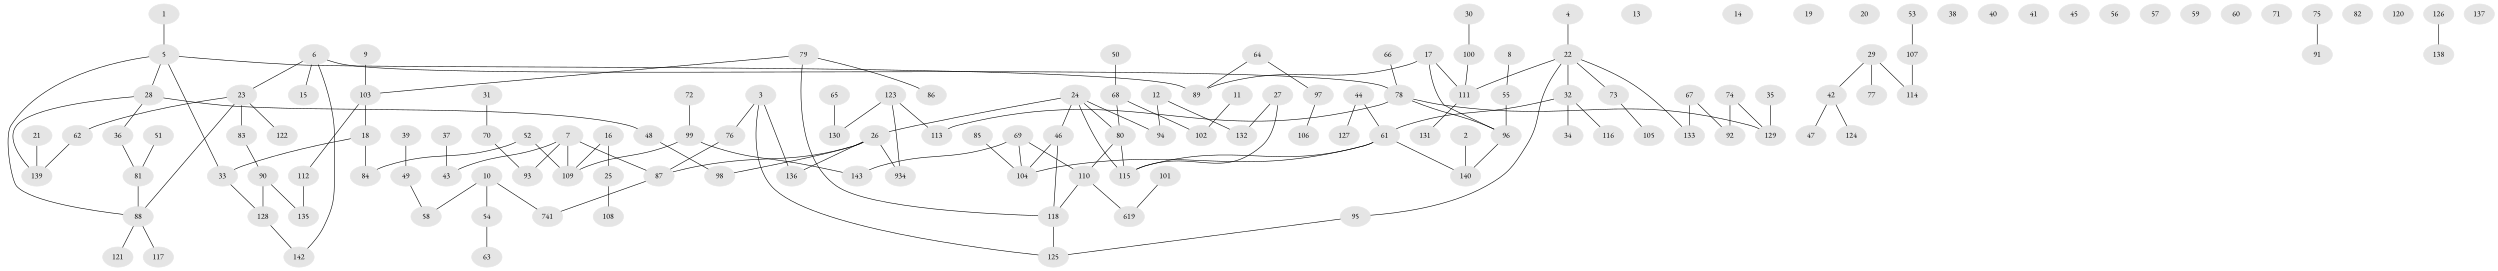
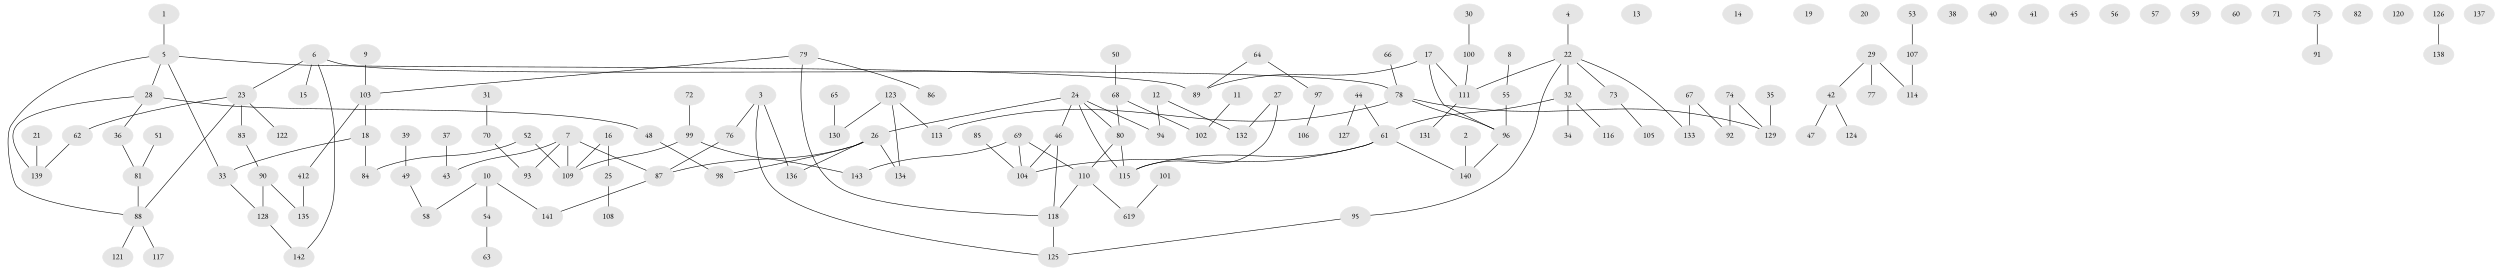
node "112": label "112" -> "412"
node "934": label "934" -> "134"
node "741": label "741" -> "141"
